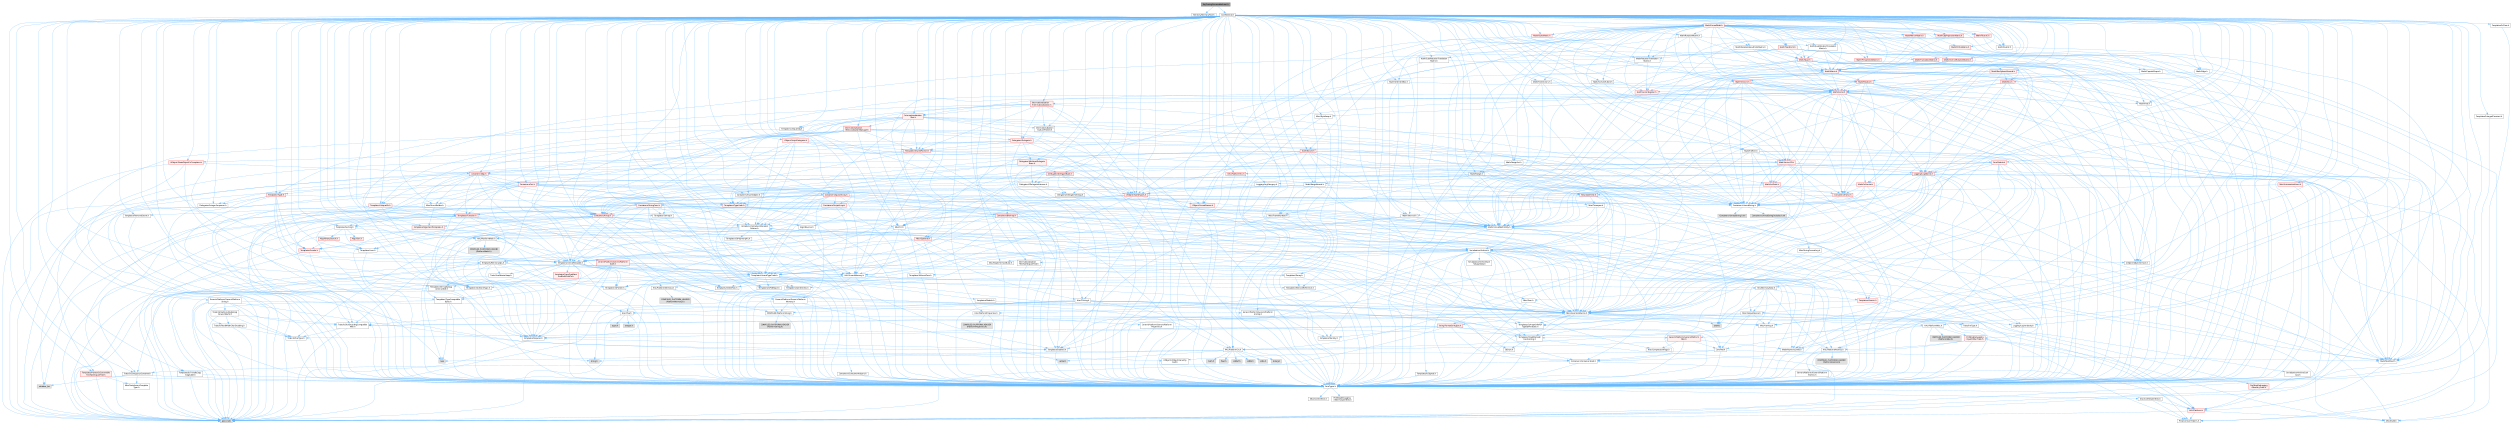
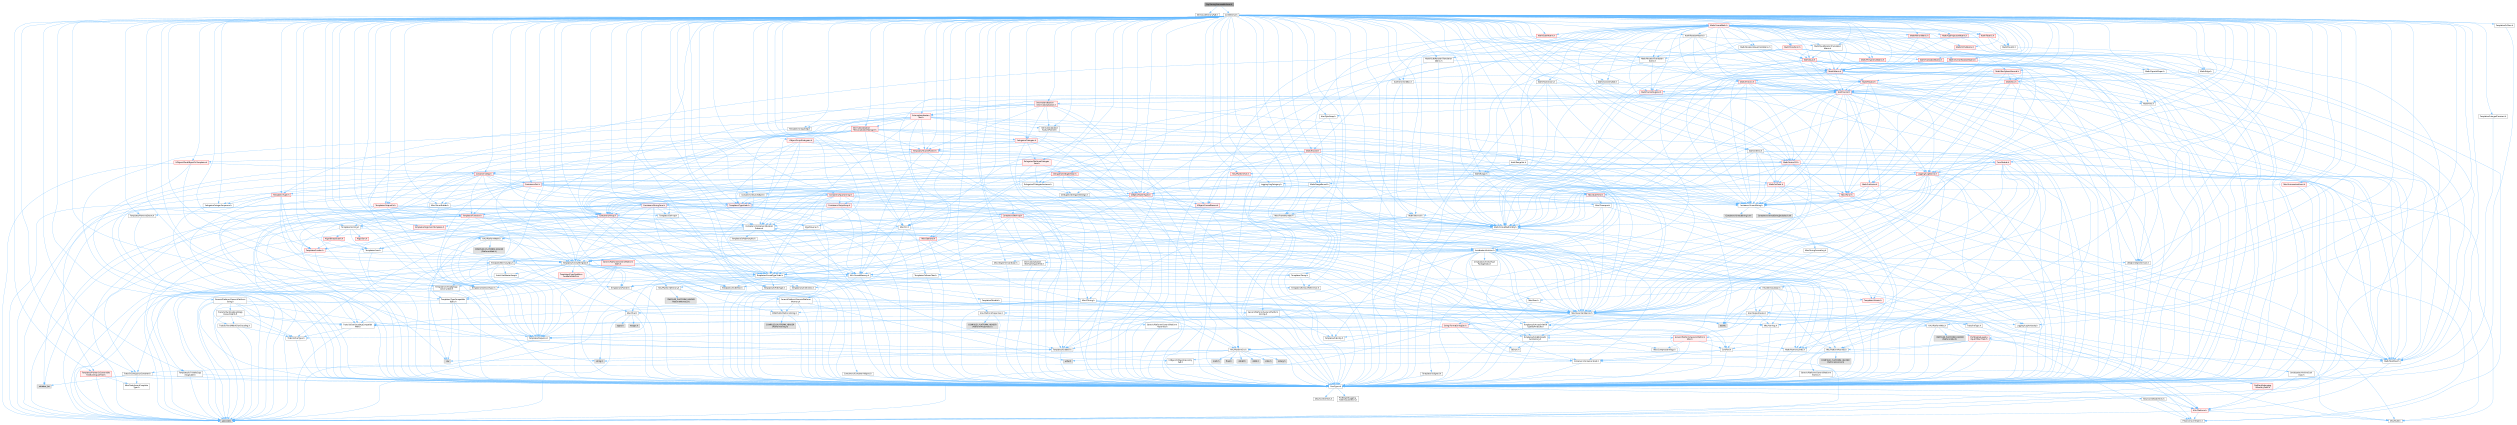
node "Containers/Parse.h": label "Containers/Parse.h" -> "Misc/Parse.h"
